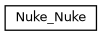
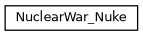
node "Nuke_Nuke": label "Nuke_Nuke" -> "NuclearWar_Nuke"
